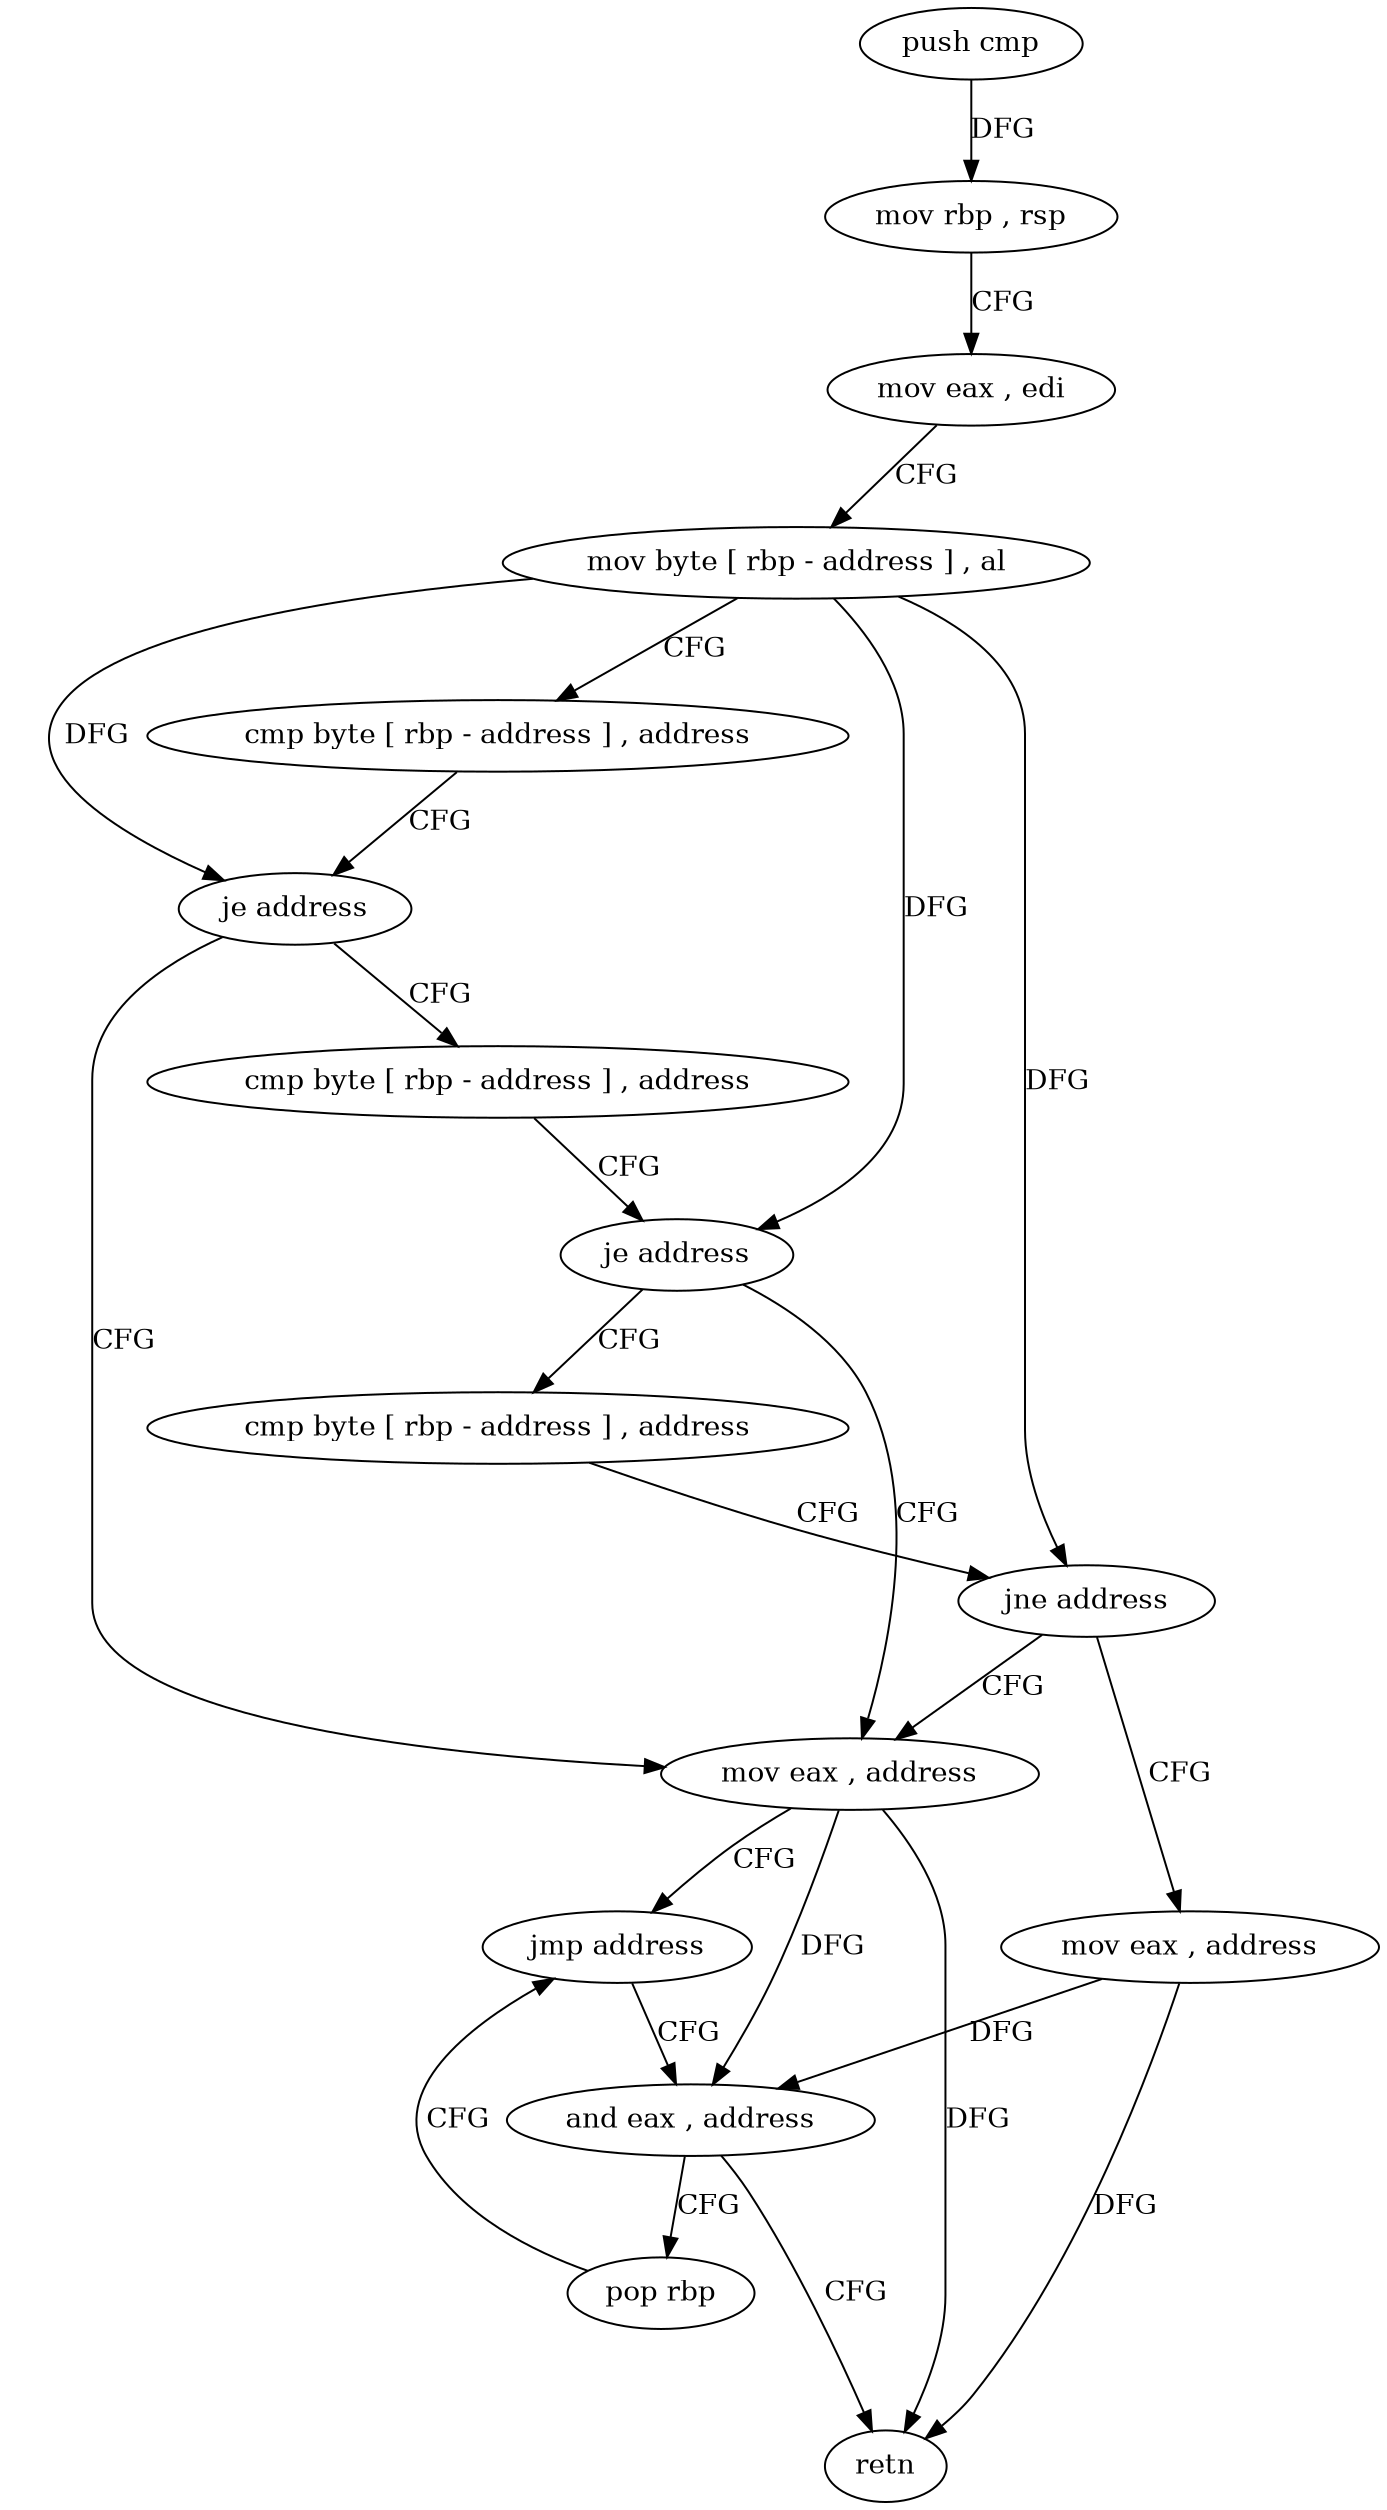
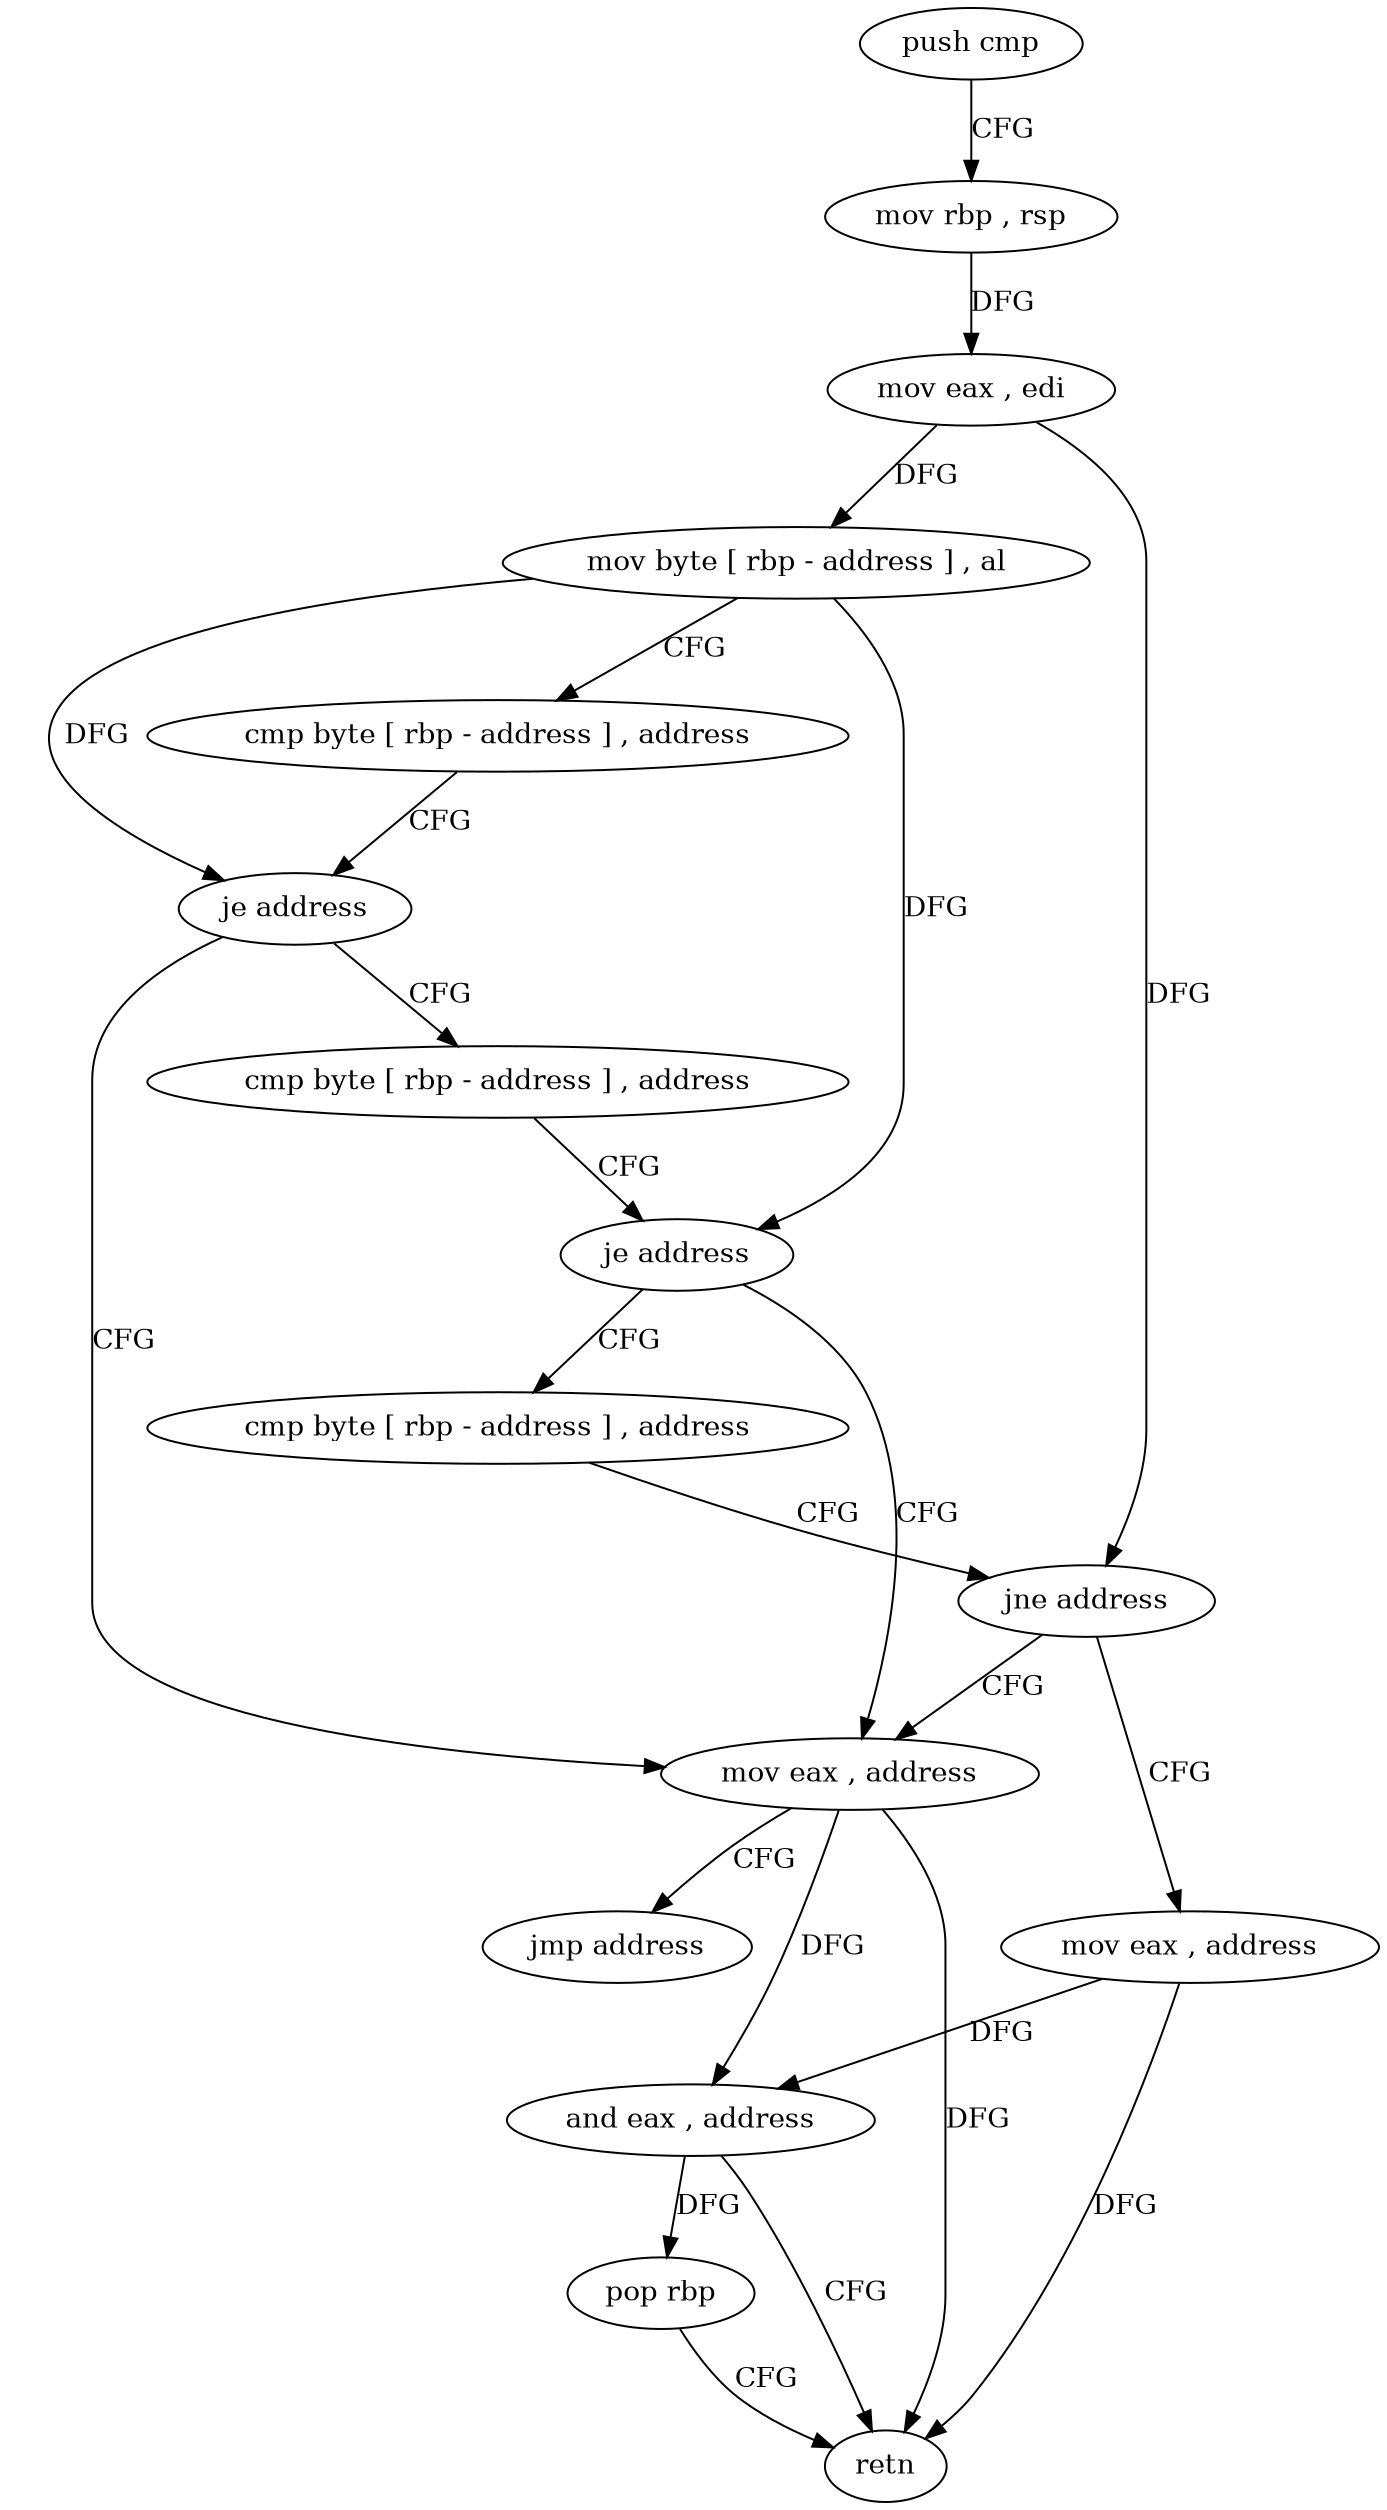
edge "push cmp" -> "mov rbp , rsp": label "DFG" -> "CFG"
edge "mov rbp , rsp" -> "mov eax , edi": label "CFG" -> "DFG"
edge "mov eax , edi" -> "mov byte [ rbp - address ] , al": label "CFG" -> "DFG"
edge "mov byte [ rbp - address ] , al" -> "jne address": now "mov eax , edi" -> "jne address"
edge "jmp address" -> "and eax , address": removed, label "CFG"
edge "pop rbp" -> "jmp address": now "pop rbp" -> "retn"
edge "and eax , address" -> "pop rbp": label "CFG" -> "DFG"
